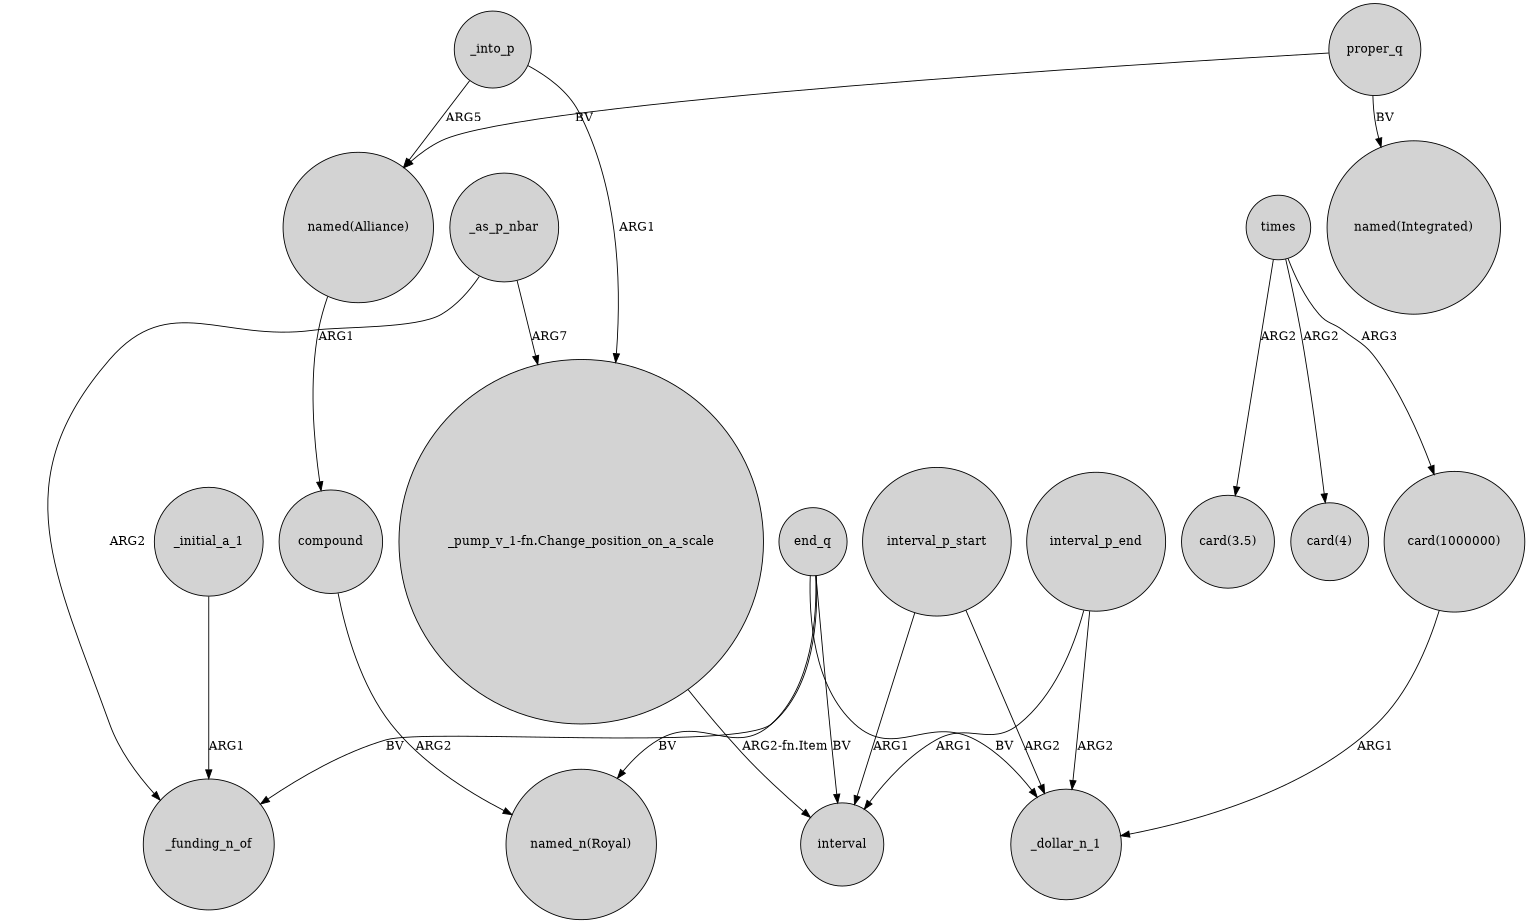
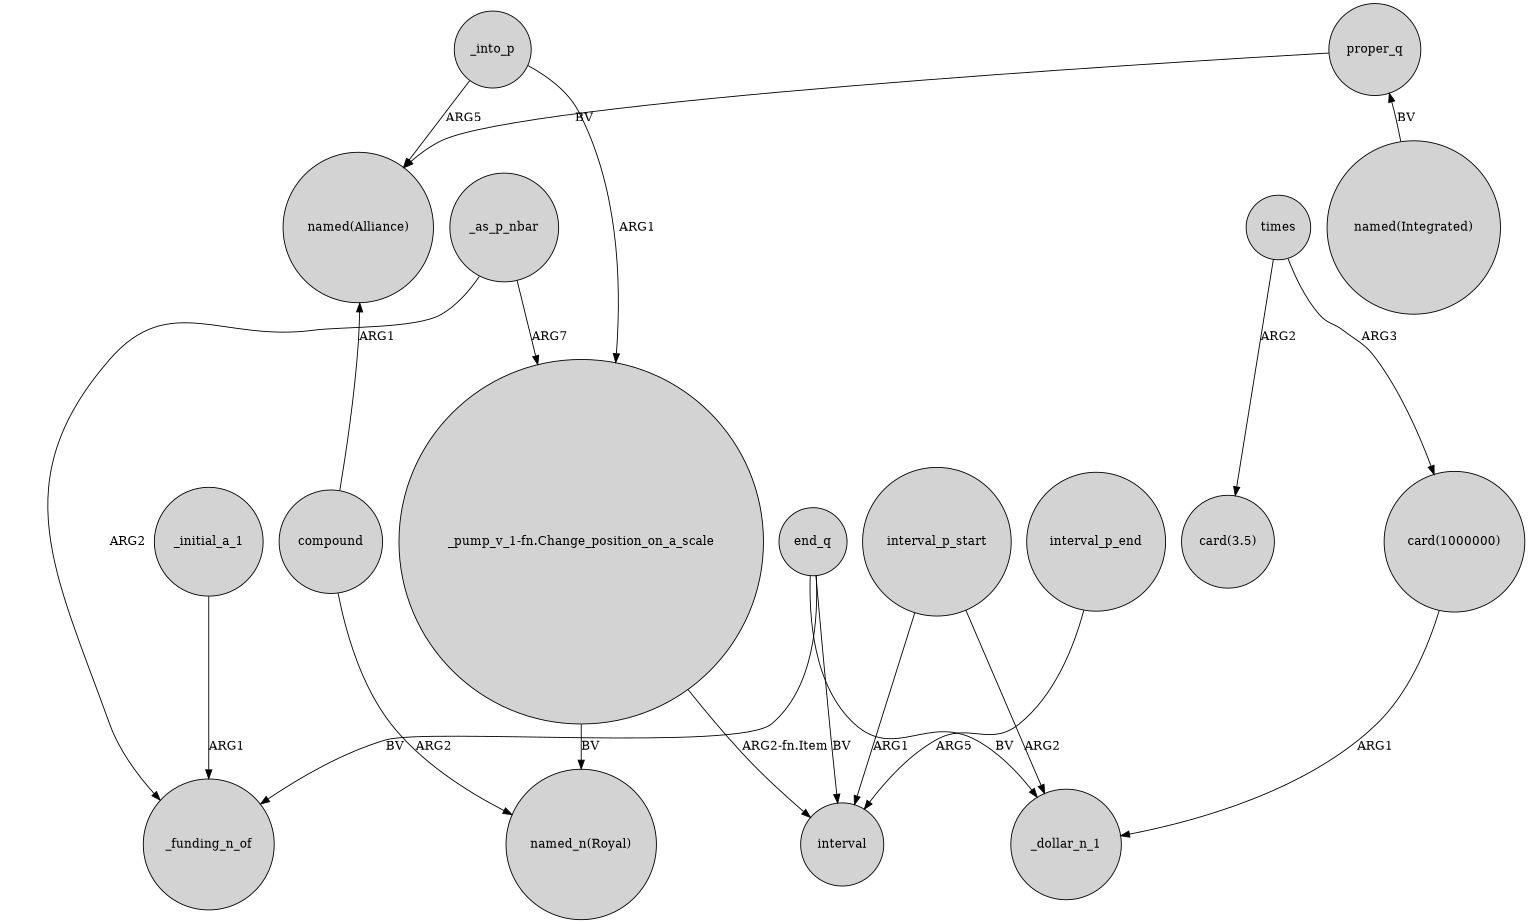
edge "proper_q" -> "named(Integrated)": reversed
edge "named(Alliance)" -> "compound": reversed
node "card(4)": removed
edge "interval_p_end" -> "_dollar_n_1": removed, label "ARG2"
edge "end_q" -> "named_n(Royal)": now "_pump_v_1-fn.Change_position_on_a_scale" -> "named_n(Royal)"
edge "interval_p_end" -> "interval": label "ARG1" -> "ARG5"
